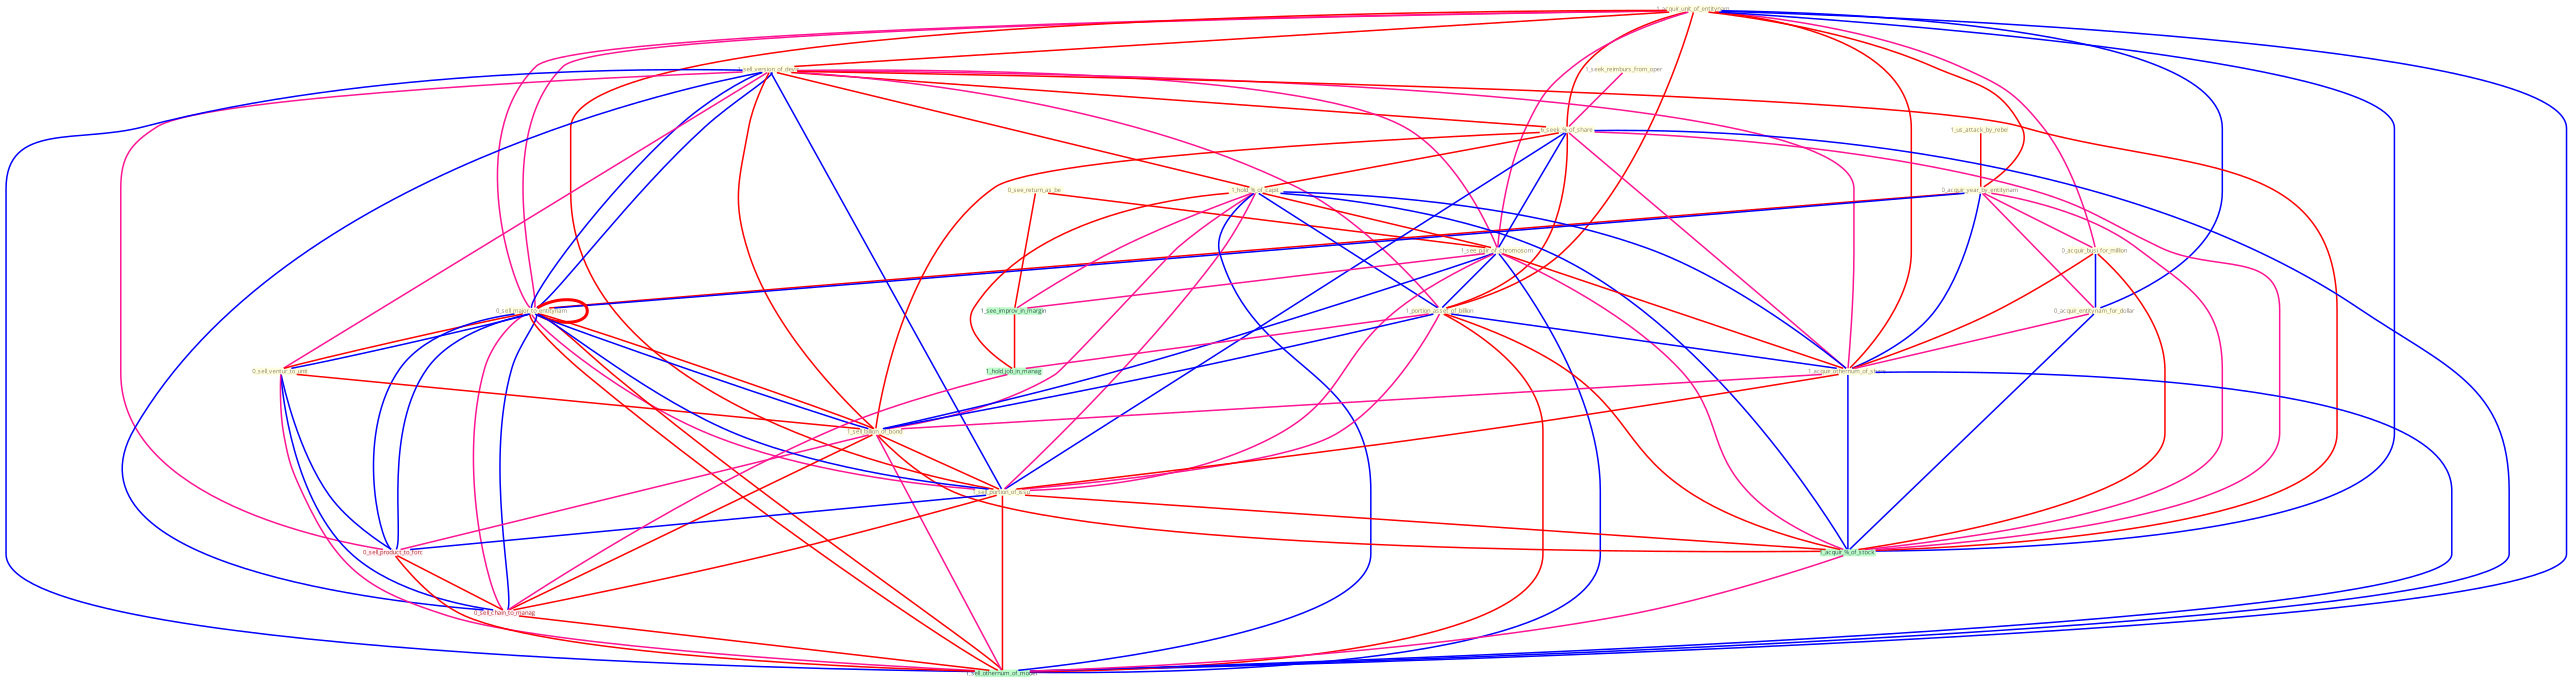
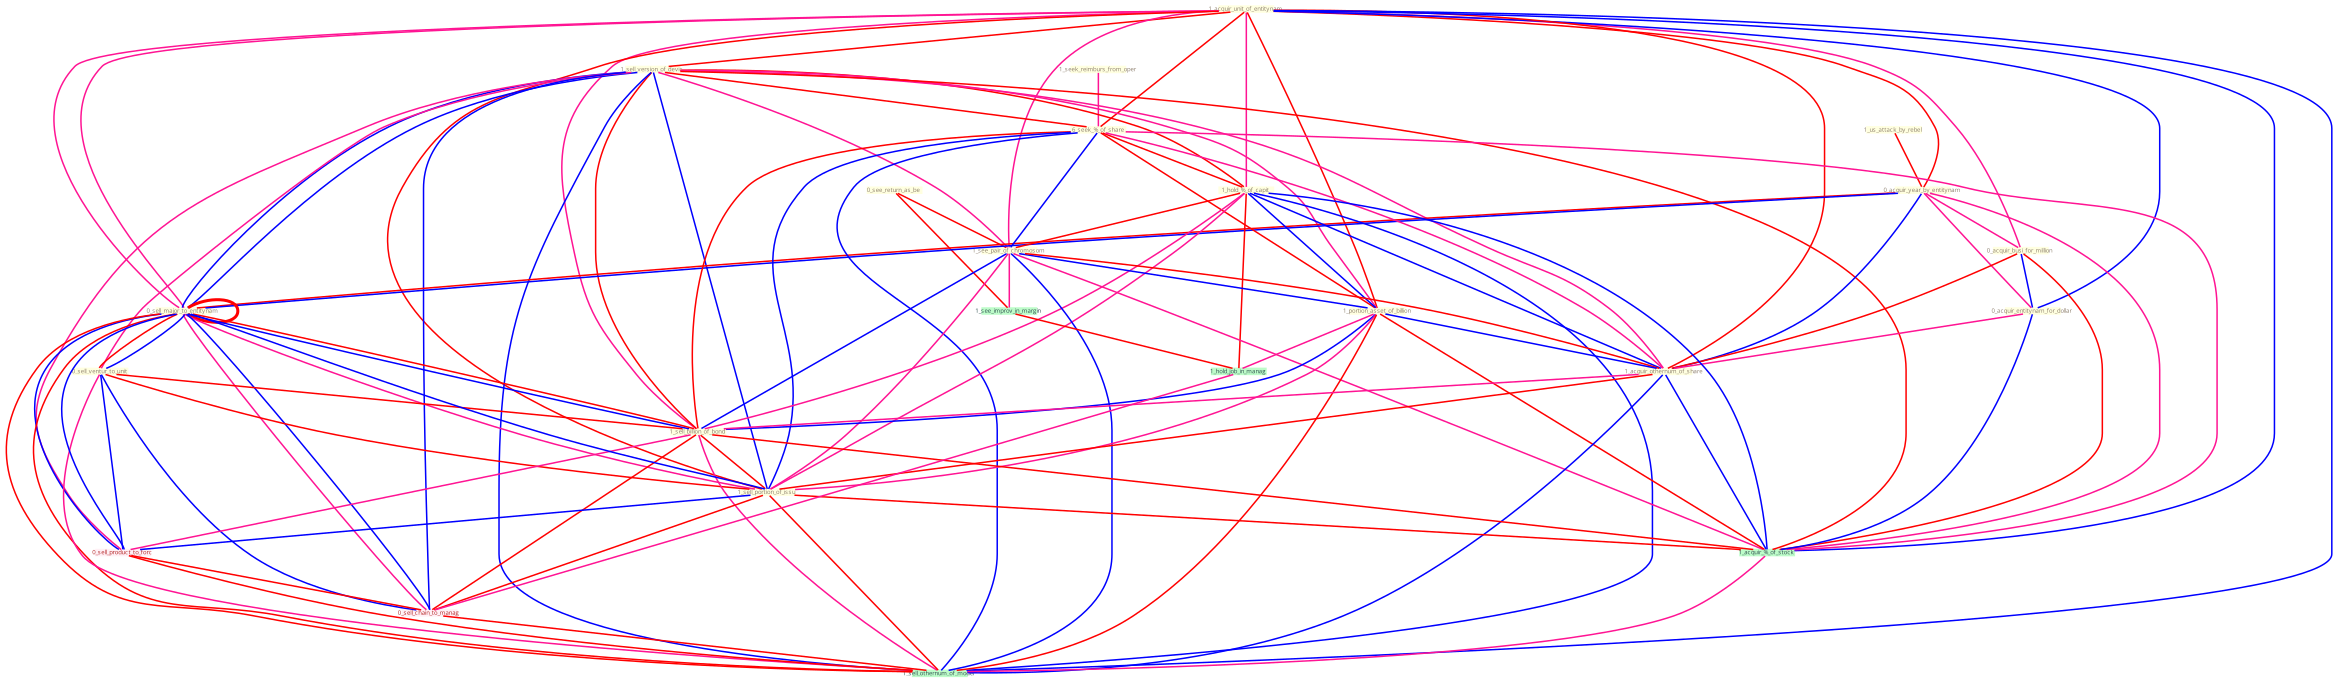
edge "1_acquir_unit_of_entitynam" -- "1_sell_billion_of_bond": added
edge "1_hold_%_of_capit" -- "1_see_improv_in_margin": now "1_hold_%_of_capit" -- "1_acquir_unit_of_entitynam"
edge "0_sell_ventur_to_unit" -- "1_sell_portion_of_issu": added
